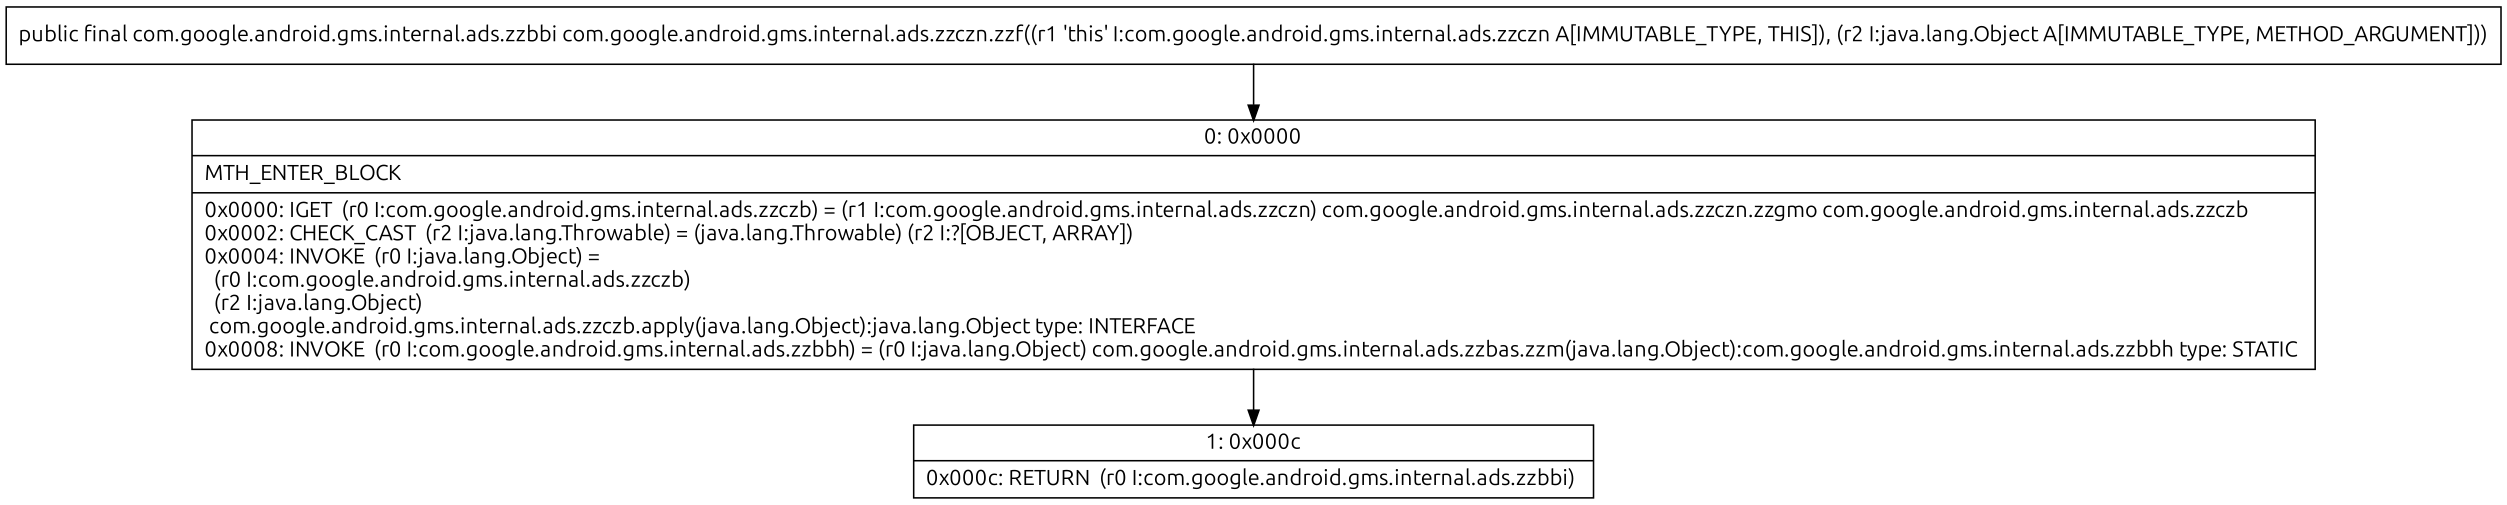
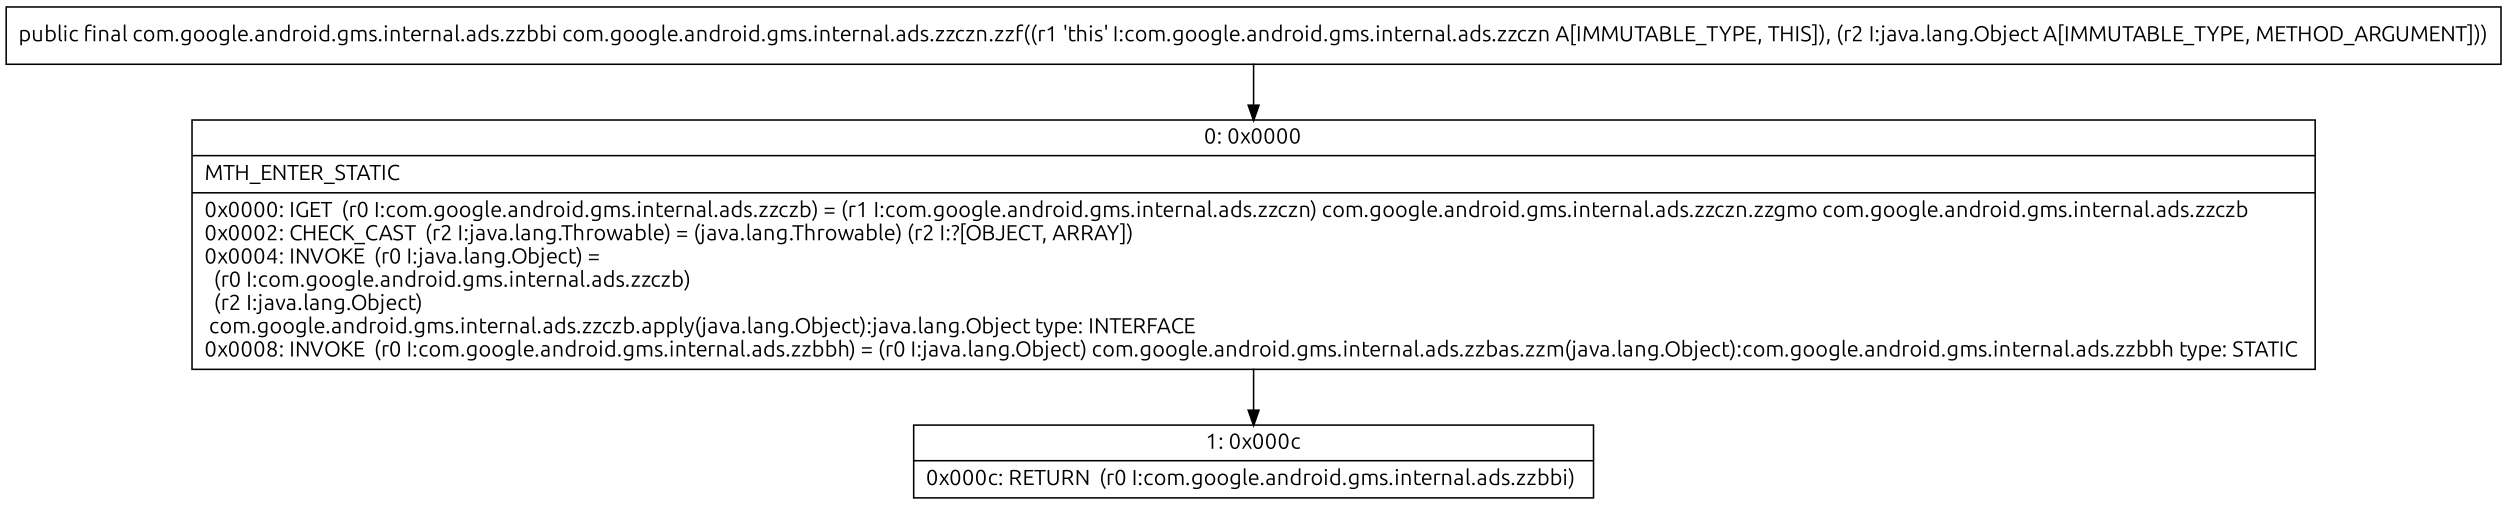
node "0: 0x0000": text "MTH_ENTER_BLOCK" -> "MTH_ENTER_STATIC"
